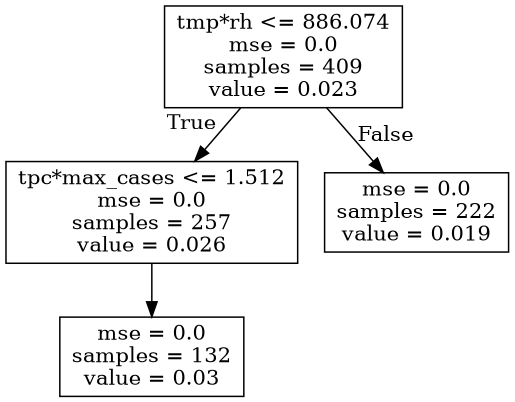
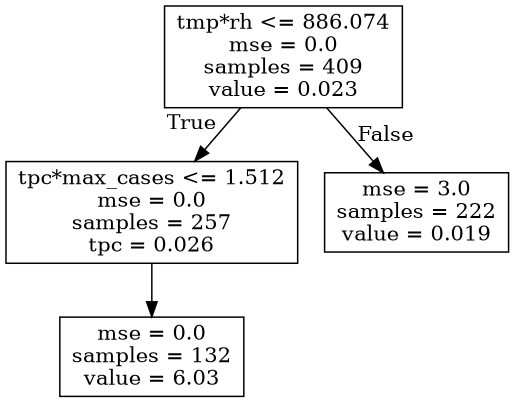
node "tpc*max_cases <= 1.512 mse = 0.0 samples = 257 value = 0.026": label "tpc*max_cases <= 1.512 mse = 0.0 samples = 257 value = 0.026" -> "tpc*max_cases <= 1.512 mse = 0.0 samples = 257 tpc = 0.026"
node "mse = 0.0 samples = 222 value = 0.019": label "mse = 0.0 samples = 222 value = 0.019" -> "mse = 3.0 samples = 222 value = 0.019"
node "mse = 0.0 samples = 132 value = 0.03": label "mse = 0.0 samples = 132 value = 0.03" -> "mse = 0.0 samples = 132 value = 6.03"
